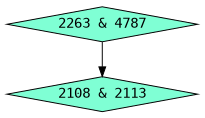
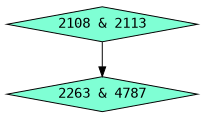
edge "2263 & 4787" -> "2108 & 2113": reversed
